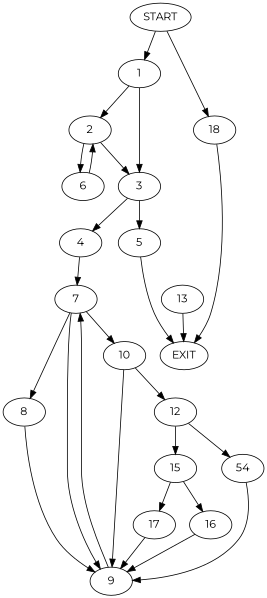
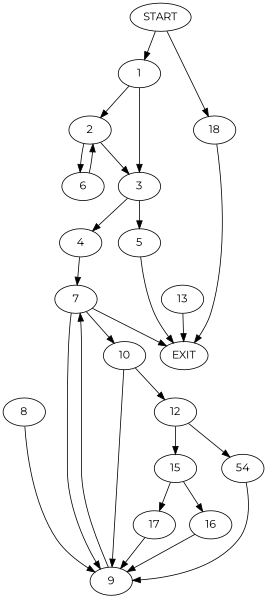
edge "7" -> "8": now "7" -> "EXIT"
